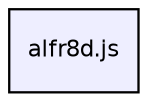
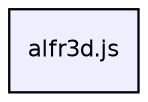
node "alfr8d.js": label "alfr8d.js" -> "alfr3d.js"
